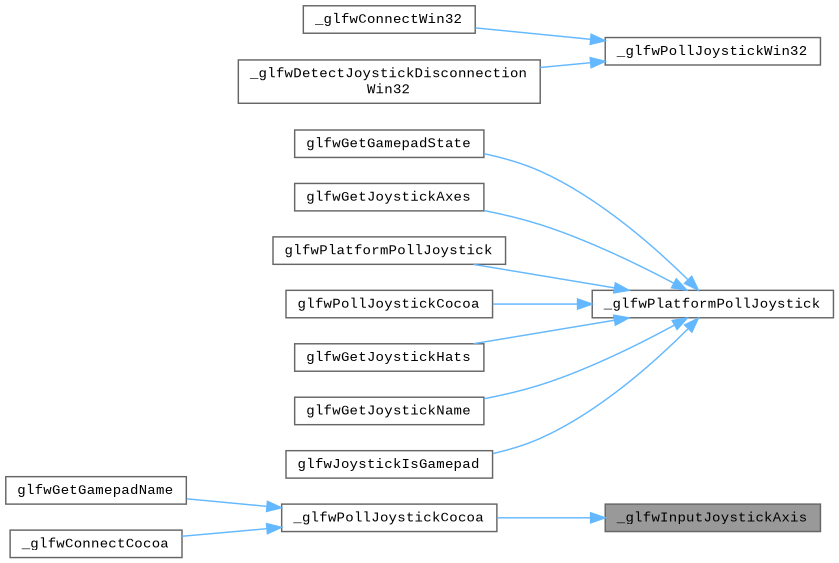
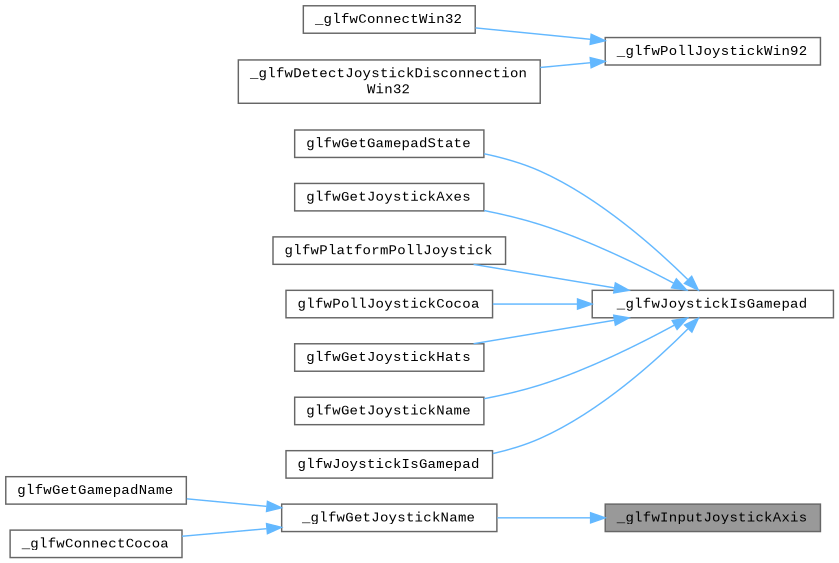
node "_glfwPollJoystickWin32": label "_glfwPollJoystickWin32" -> "_glfwPollJoystickWin92"
node "_glfwPlatformPollJoystick": label "_glfwPlatformPollJoystick" -> "_glfwJoystickIsGamepad"
node "_glfwPollJoystickCocoa": label "_glfwPollJoystickCocoa" -> "_glfwGetJoystickName"
